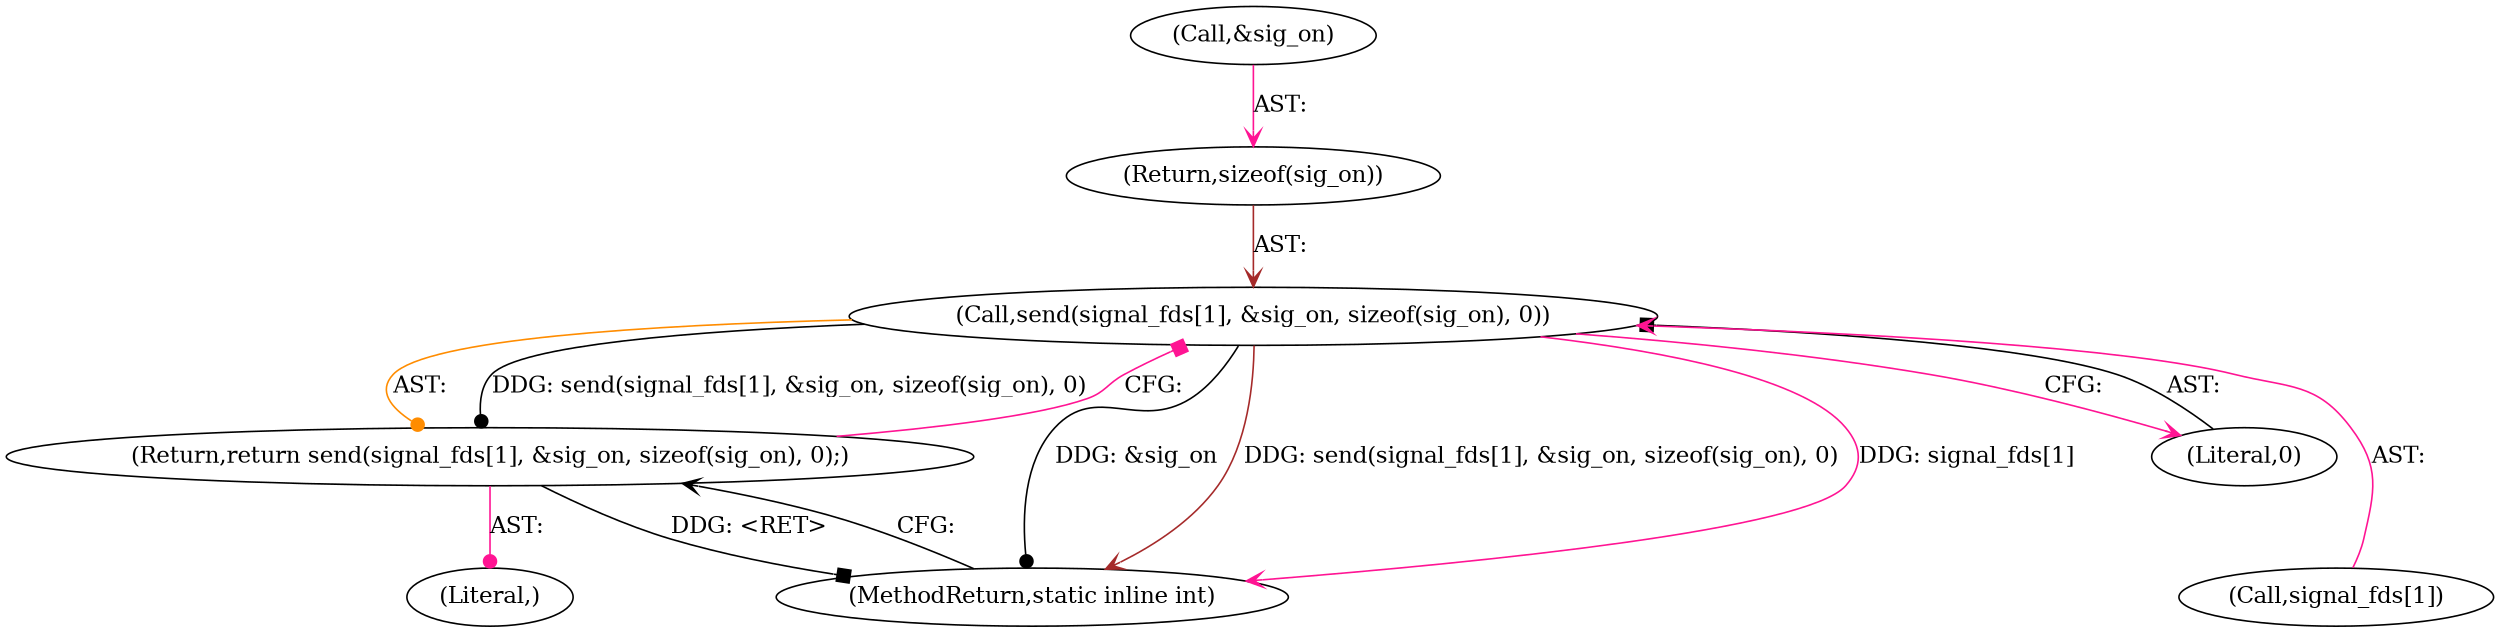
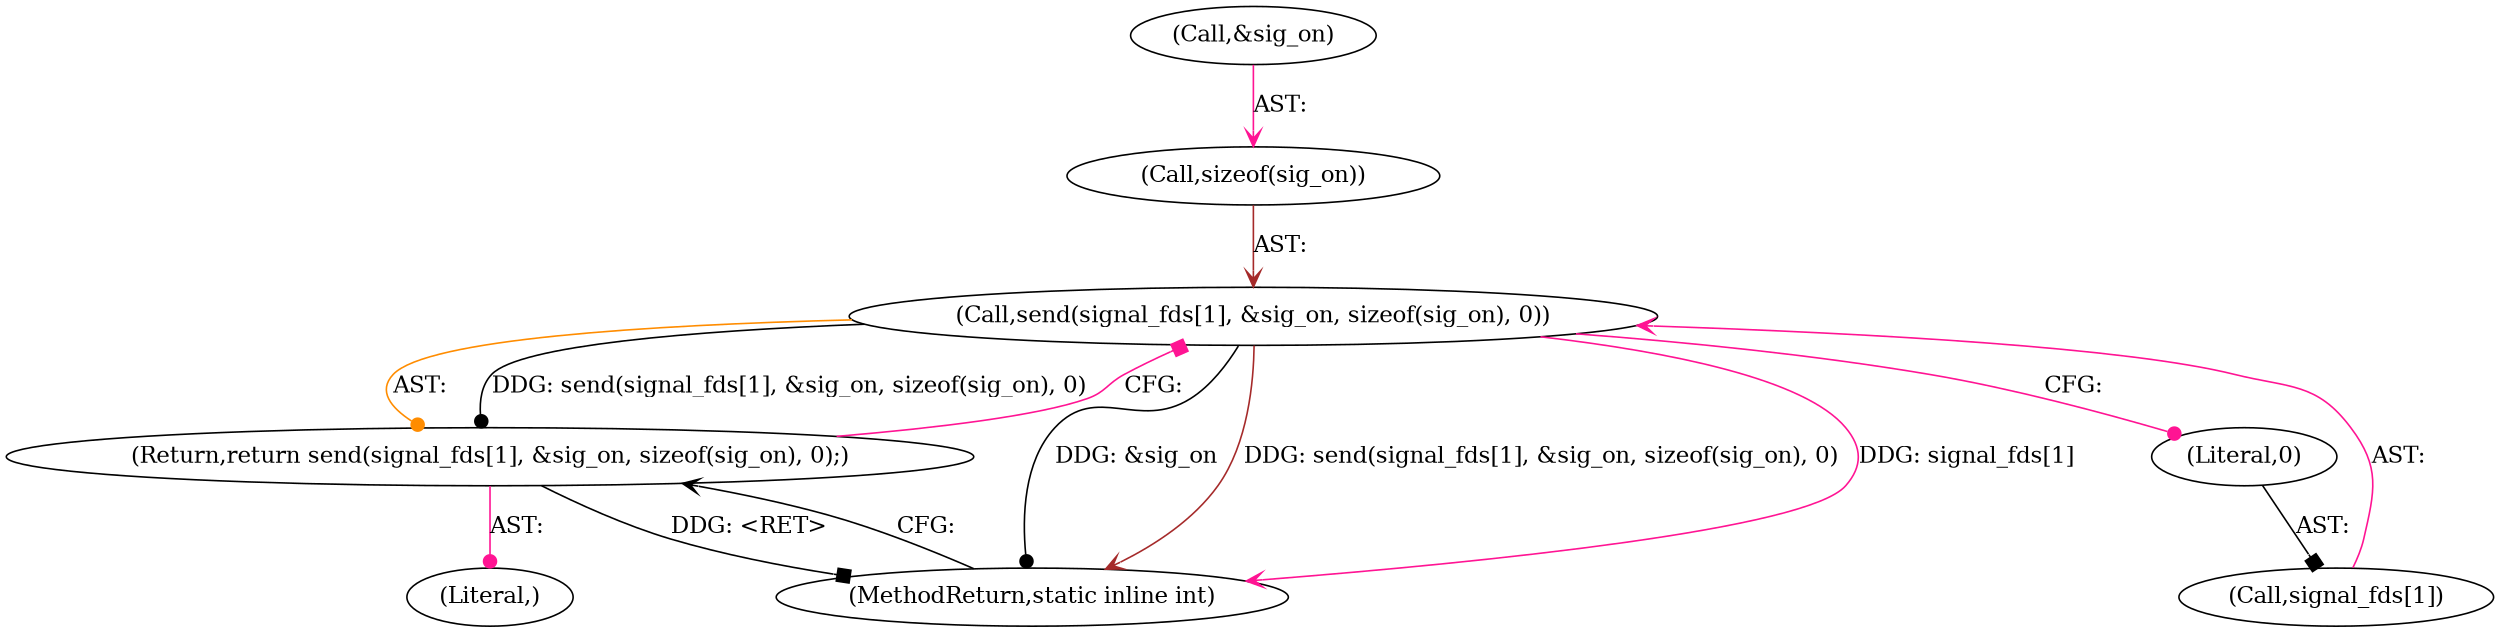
node "(Return,sizeof(sig_on))": label "(Return,sizeof(sig_on))" -> "(Call,sizeof(sig_on))"
edge "(Literal,0)" -> "(Call,send(signal_fds[1], &sig_on, sizeof(sig_on), 0))": now "(Literal,0)" -> "(Call,signal_fds[1])"
edge "(Call,send(signal_fds[1], &sig_on, sizeof(sig_on), 0))" -> "(Literal,0)": arrowhead vee -> dot
